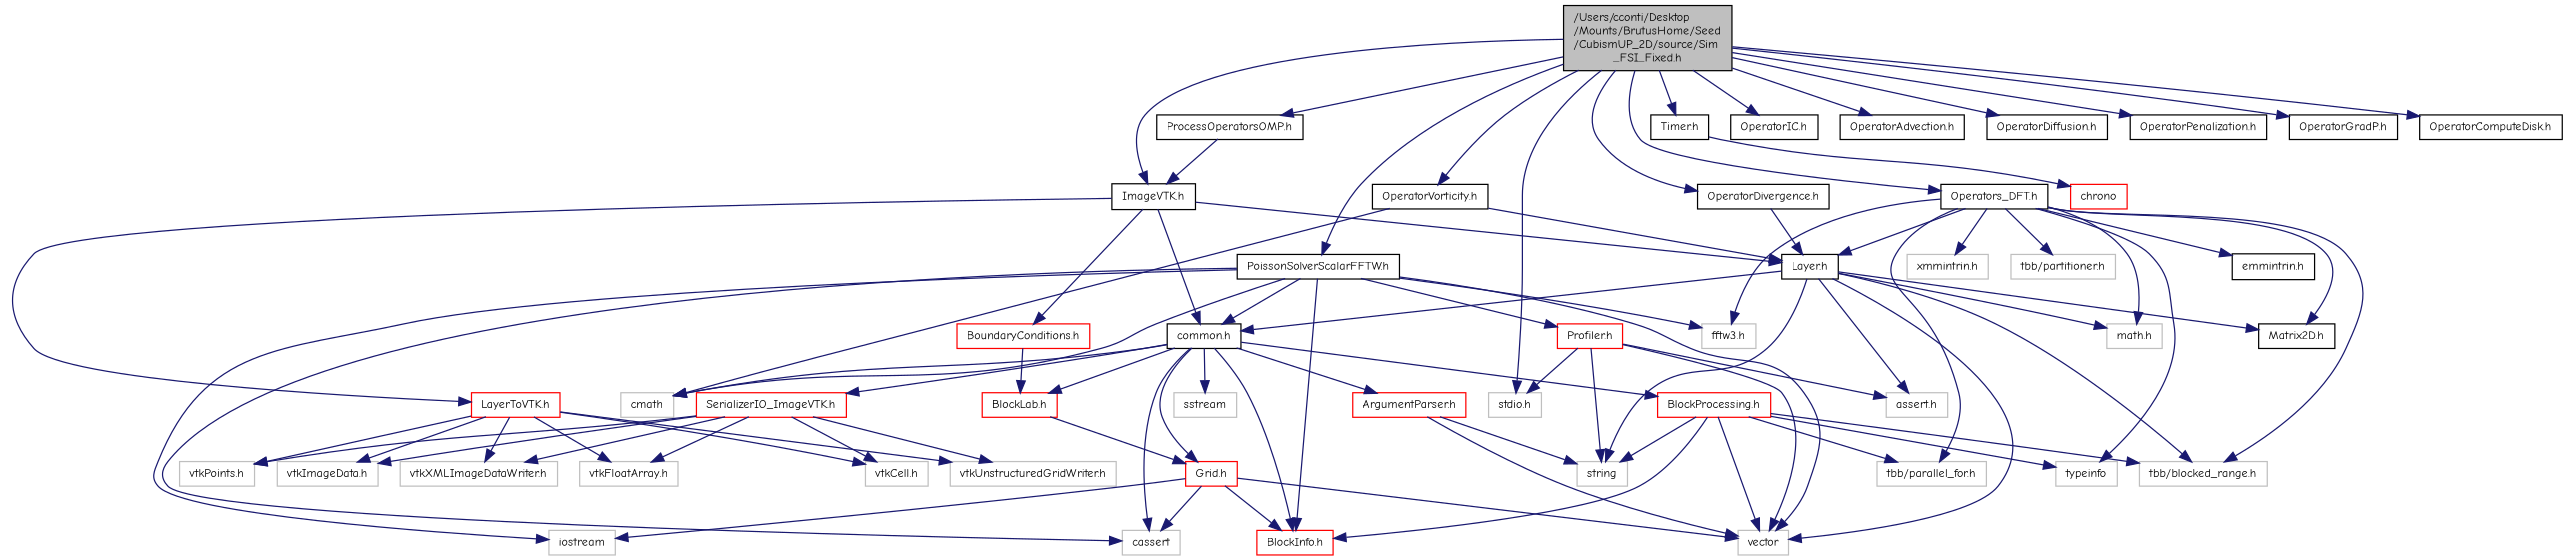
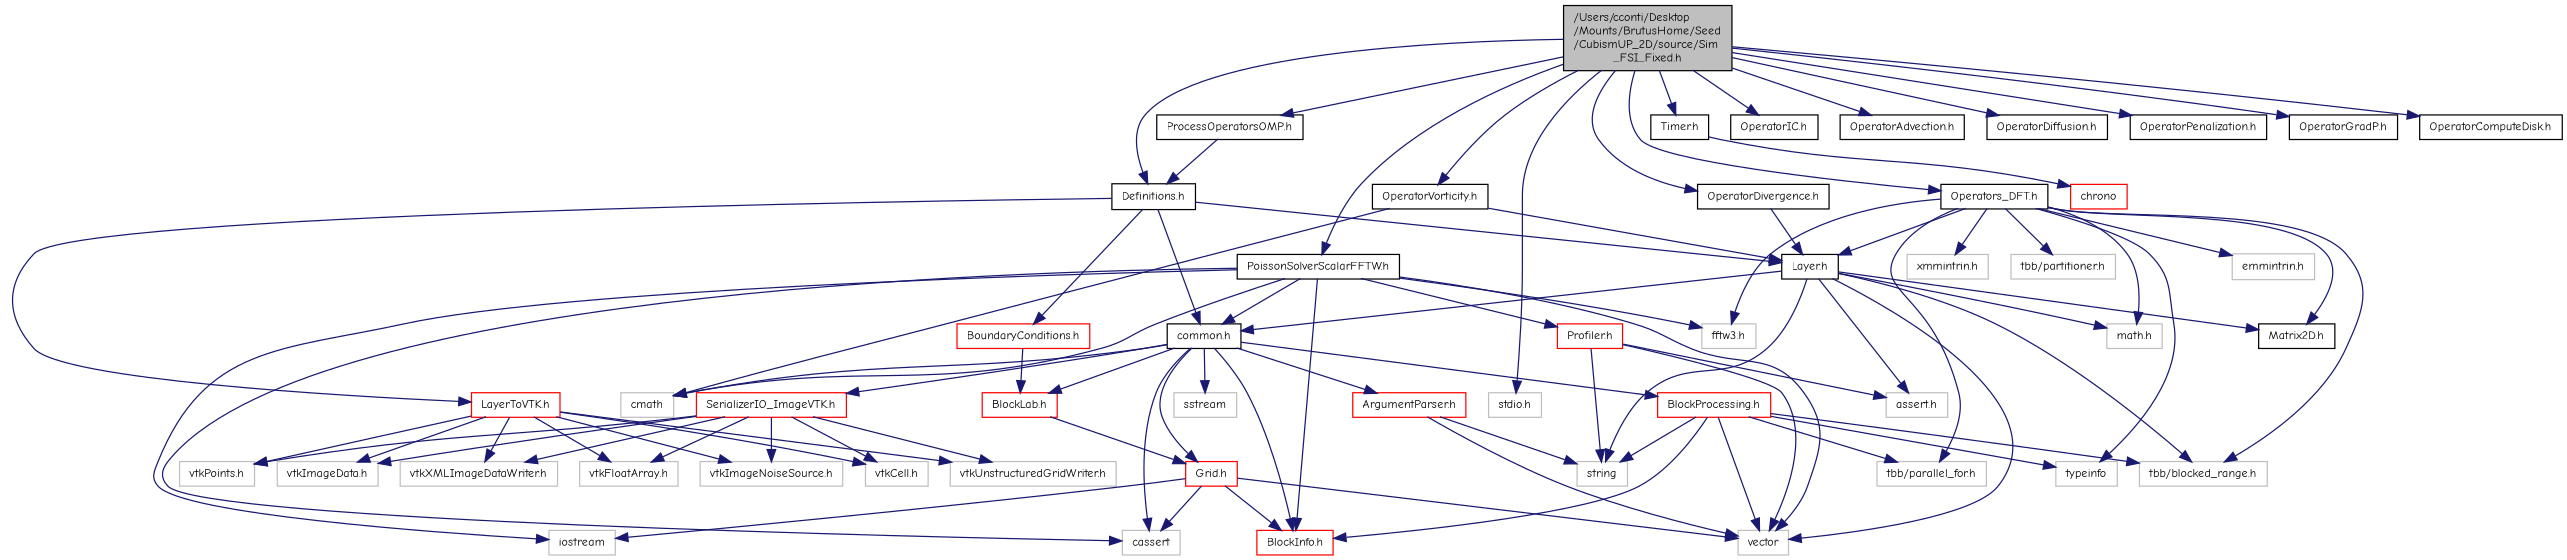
node "ImageVTK.h": label "ImageVTK.h" -> "Definitions.h"
node "emmintrin.h": color black -> grey75
edge "Profiler.h" -> "stdio.h": removed
node "vtkImageNoiseSource.h": added
